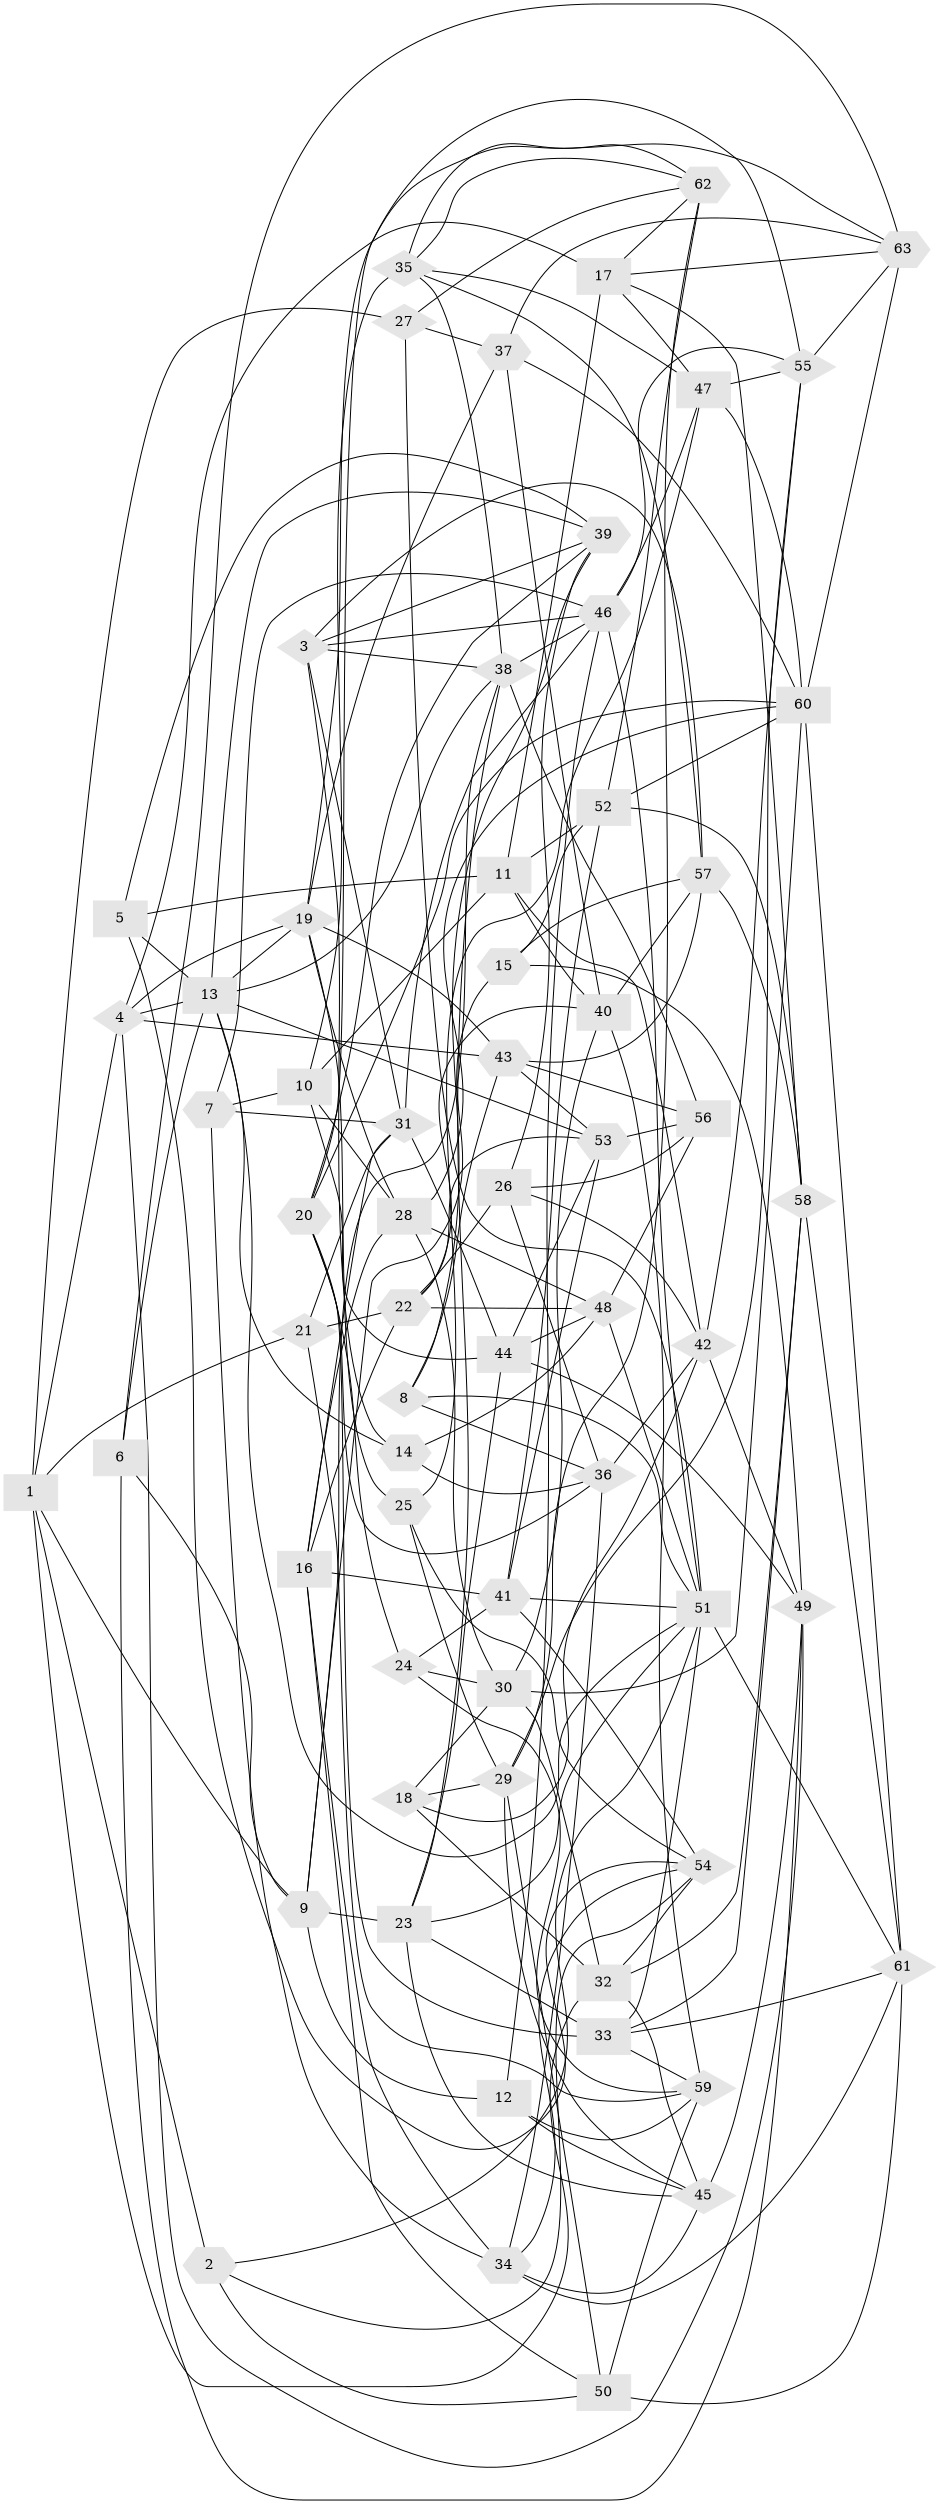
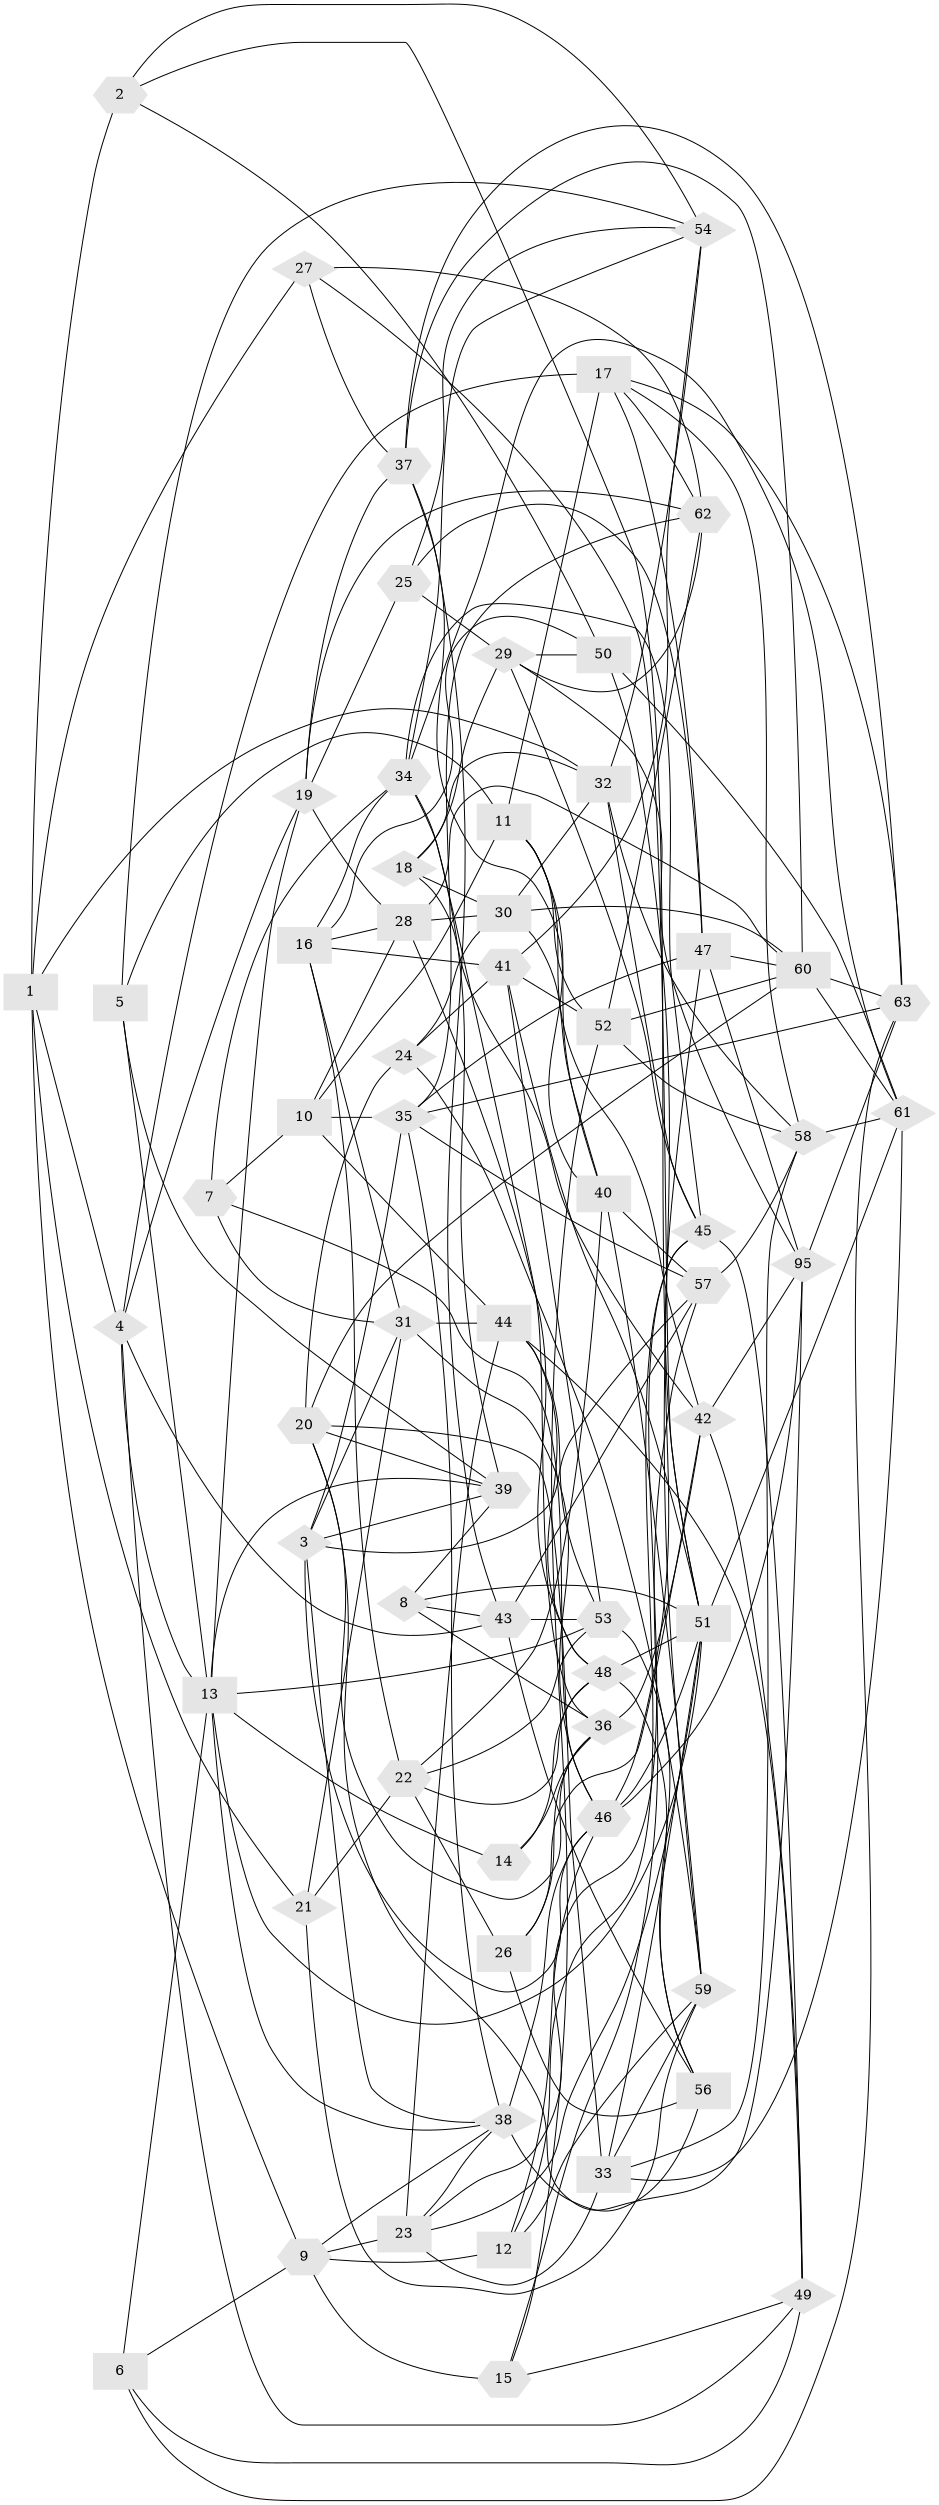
node "55": label "55" -> "95"
edge "39" -- "26": now "39" -- "34"
edge "3" -- "14": now "3" -- "35"
edge "19" -- "43": now "37" -- "43"
